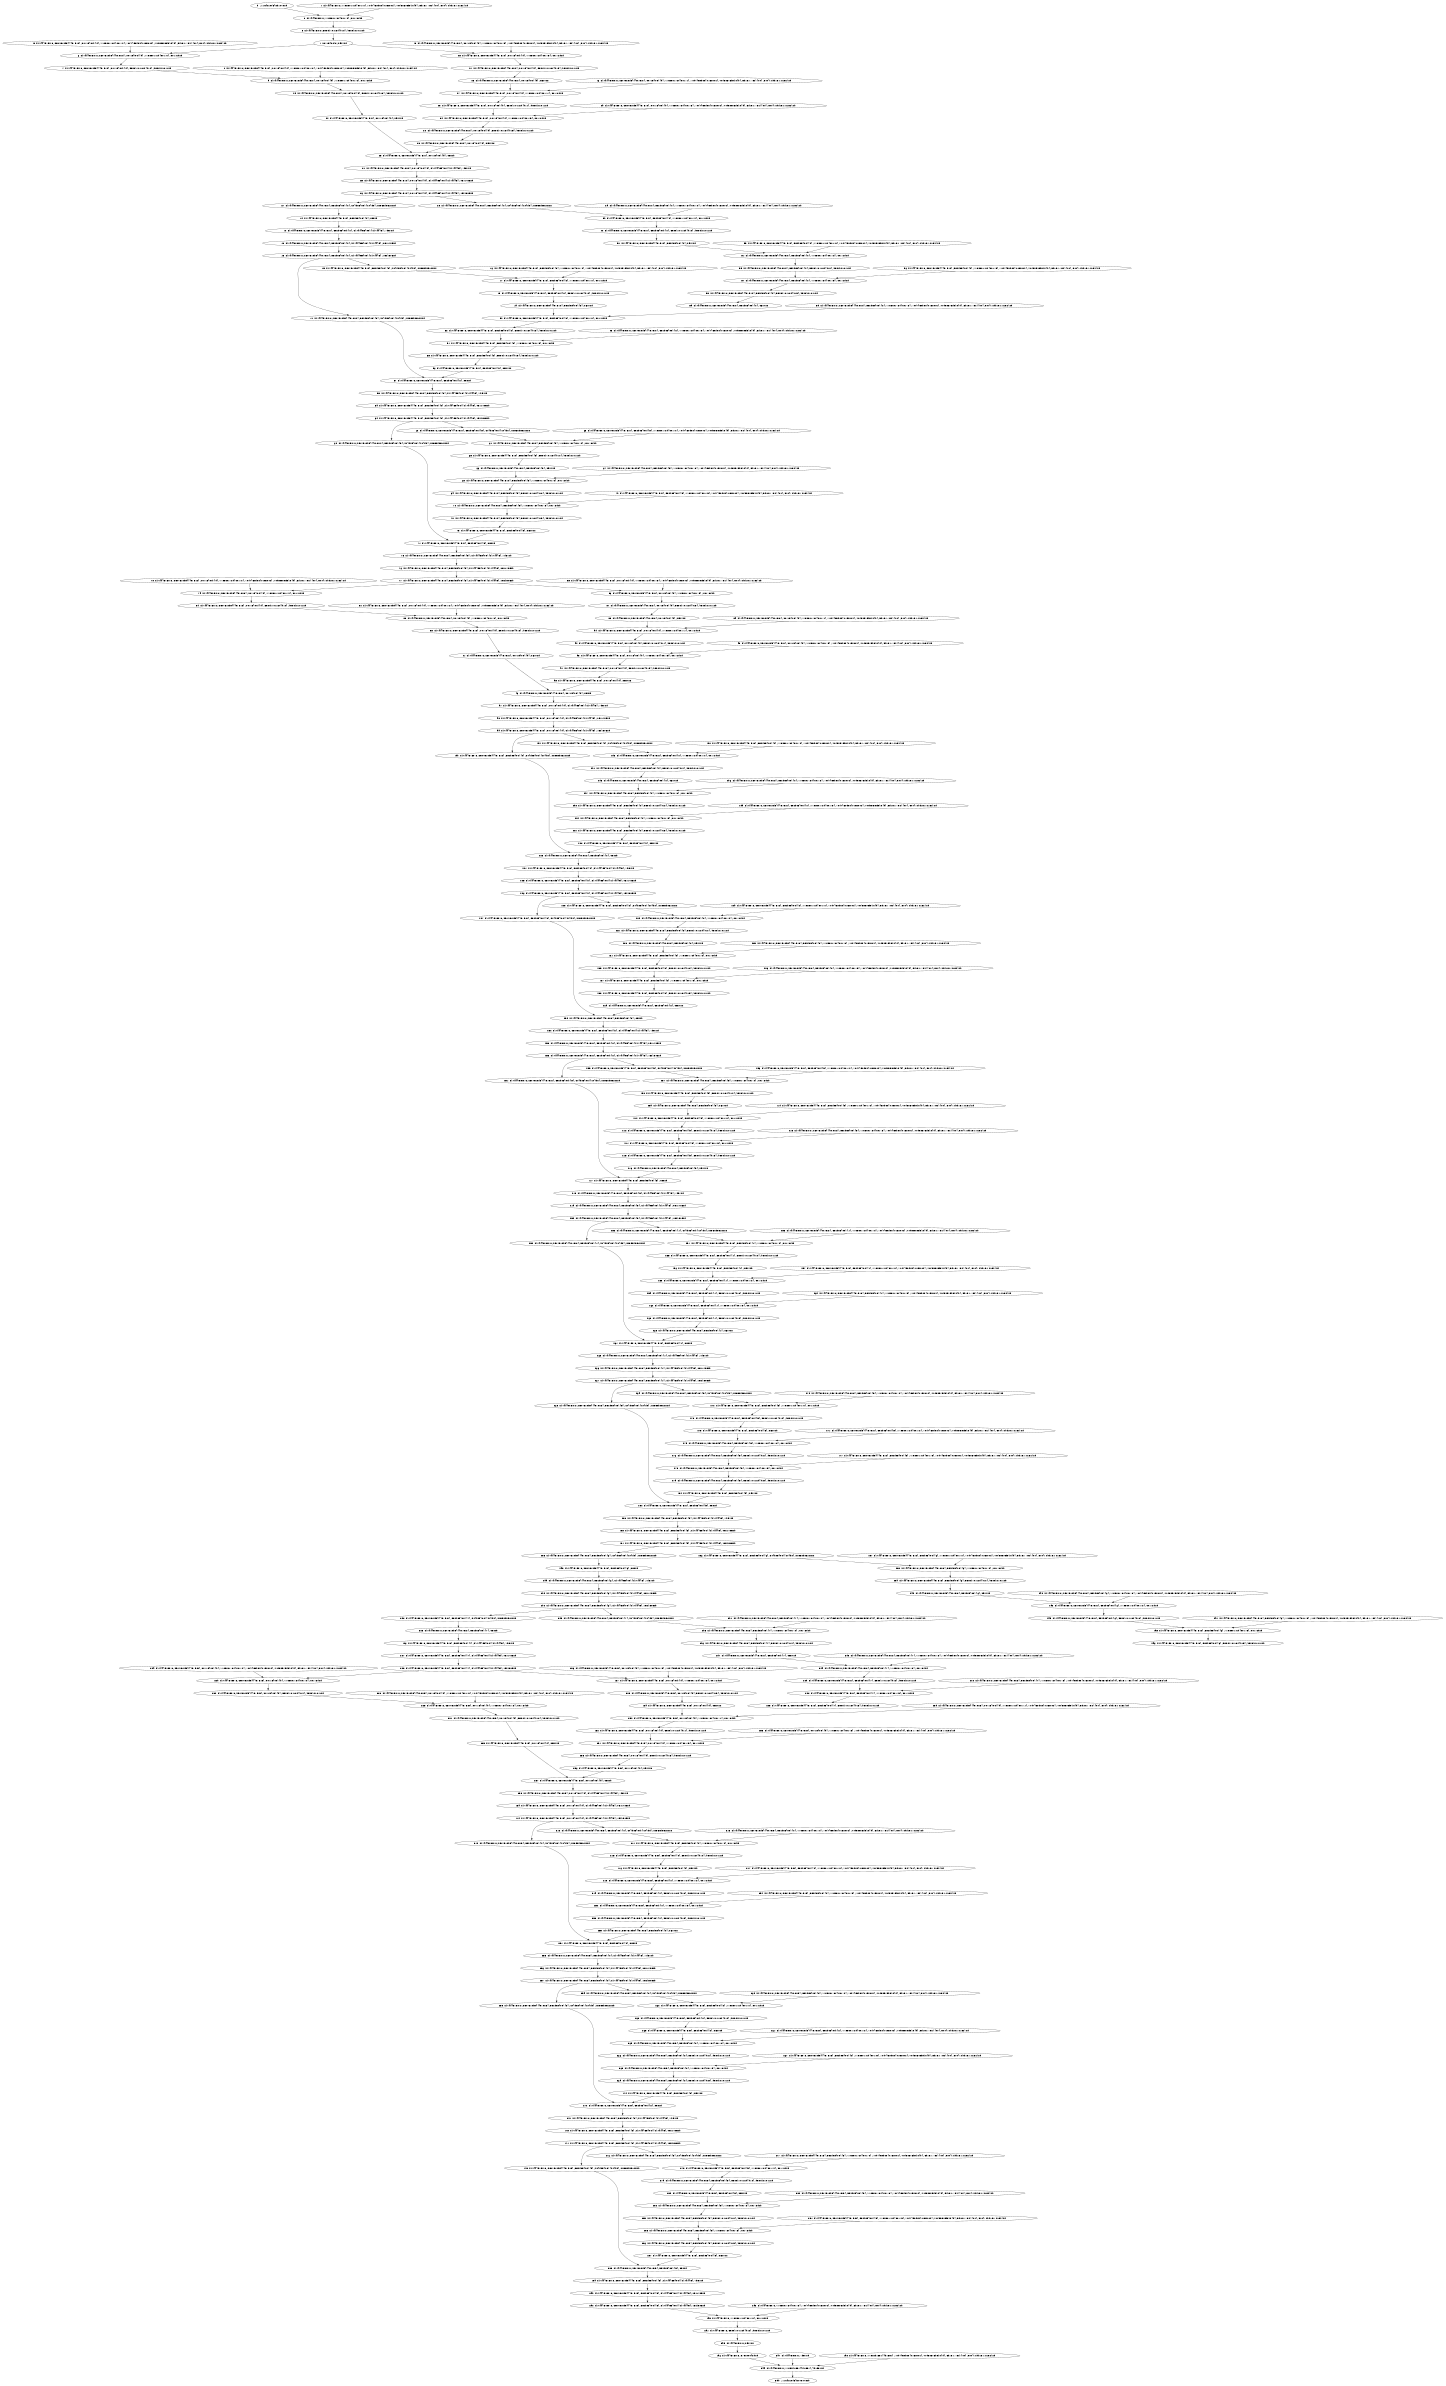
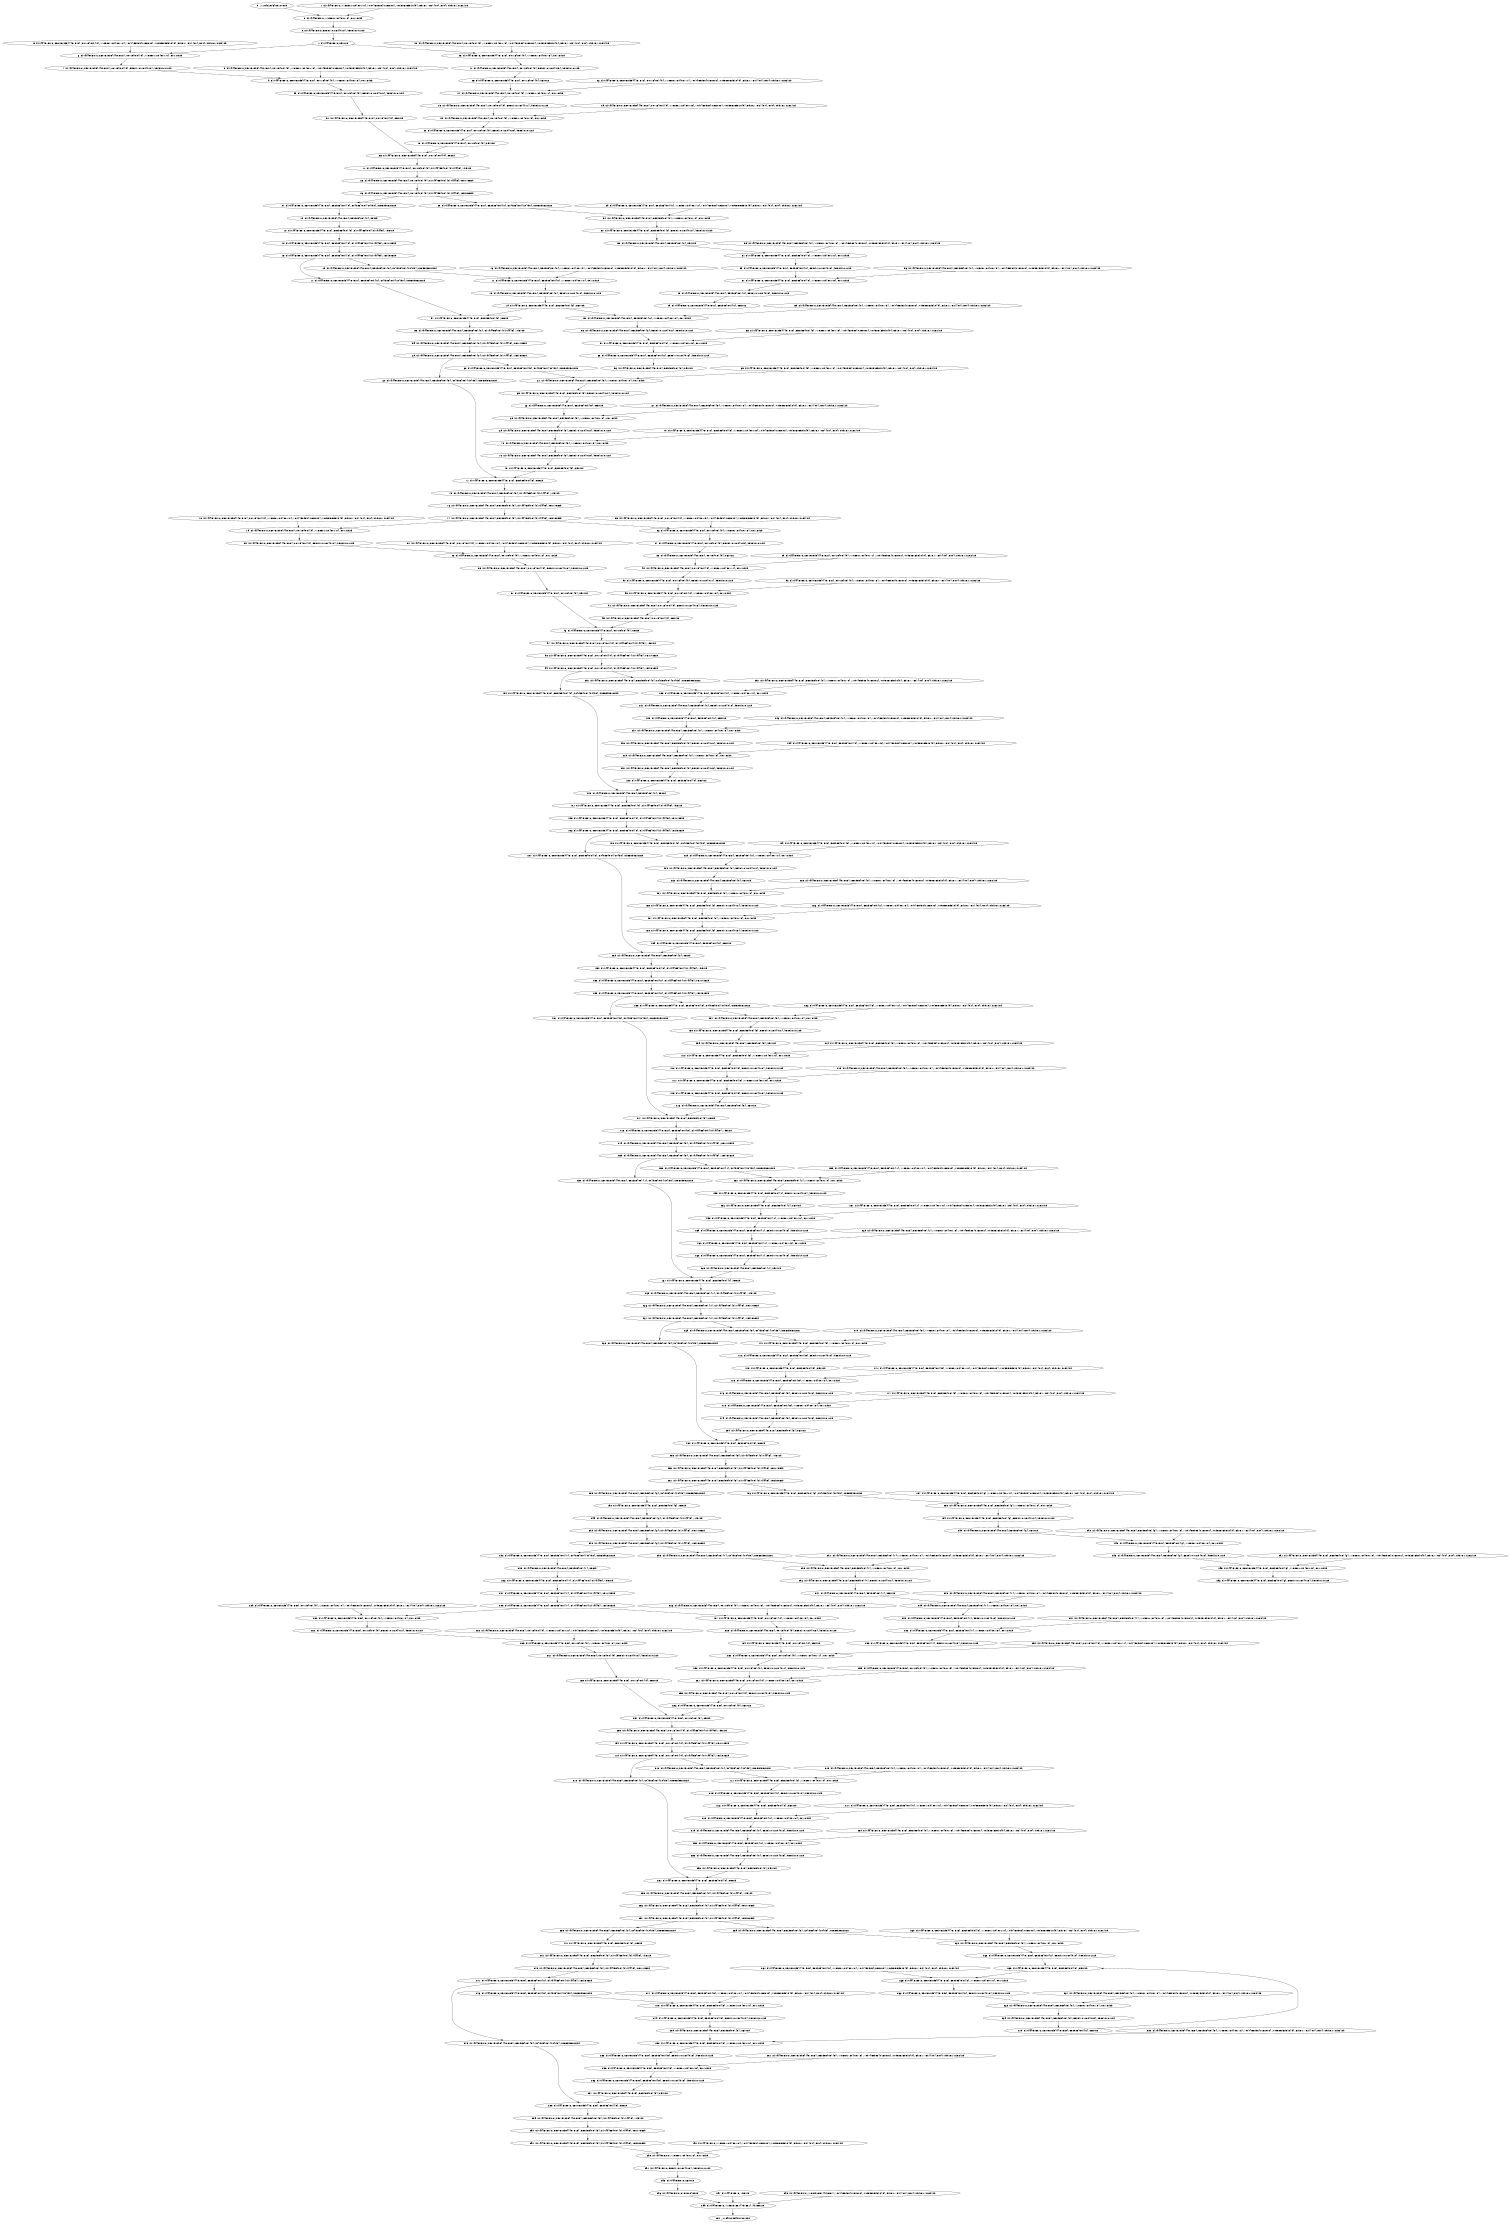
node "4 DownBlock2/RELU_0": label "4 DownBlock2/RELU_0" -> "4 ShuffleNetV2/RELU_0"
edge "56 ShuffleNetV2/Sequential[layer1]/BasicBlock[2]/RELU_1" -> "57 ShuffleNetV2/Sequential[layer1]/BasicBlock[2]/cat_0": now "49 ShuffleNetV2/Sequential[layer1]/BasicBlock[2]/RELU_0" -> "57 ShuffleNetV2/Sequential[layer1]/BasicBlock[2]/cat_0"
edge "270 ShuffleNetV2/Sequential[layer3]/BasicBlock[2]/RELU_1" -> "271 ShuffleNetV2/Sequential[layer3]/BasicBlock[2]/cat_0": now "270 ShuffleNetV2/Sequential[layer3]/BasicBlock[2]/RELU_1" -> "263 ShuffleNetV2/Sequential[layer3]/BasicBlock[2]/RELU_0"
